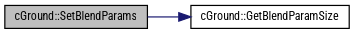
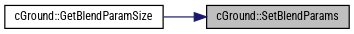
edge "cGround::SetBlendParams" -> "cGround::GetBlendParamSize": reversed
